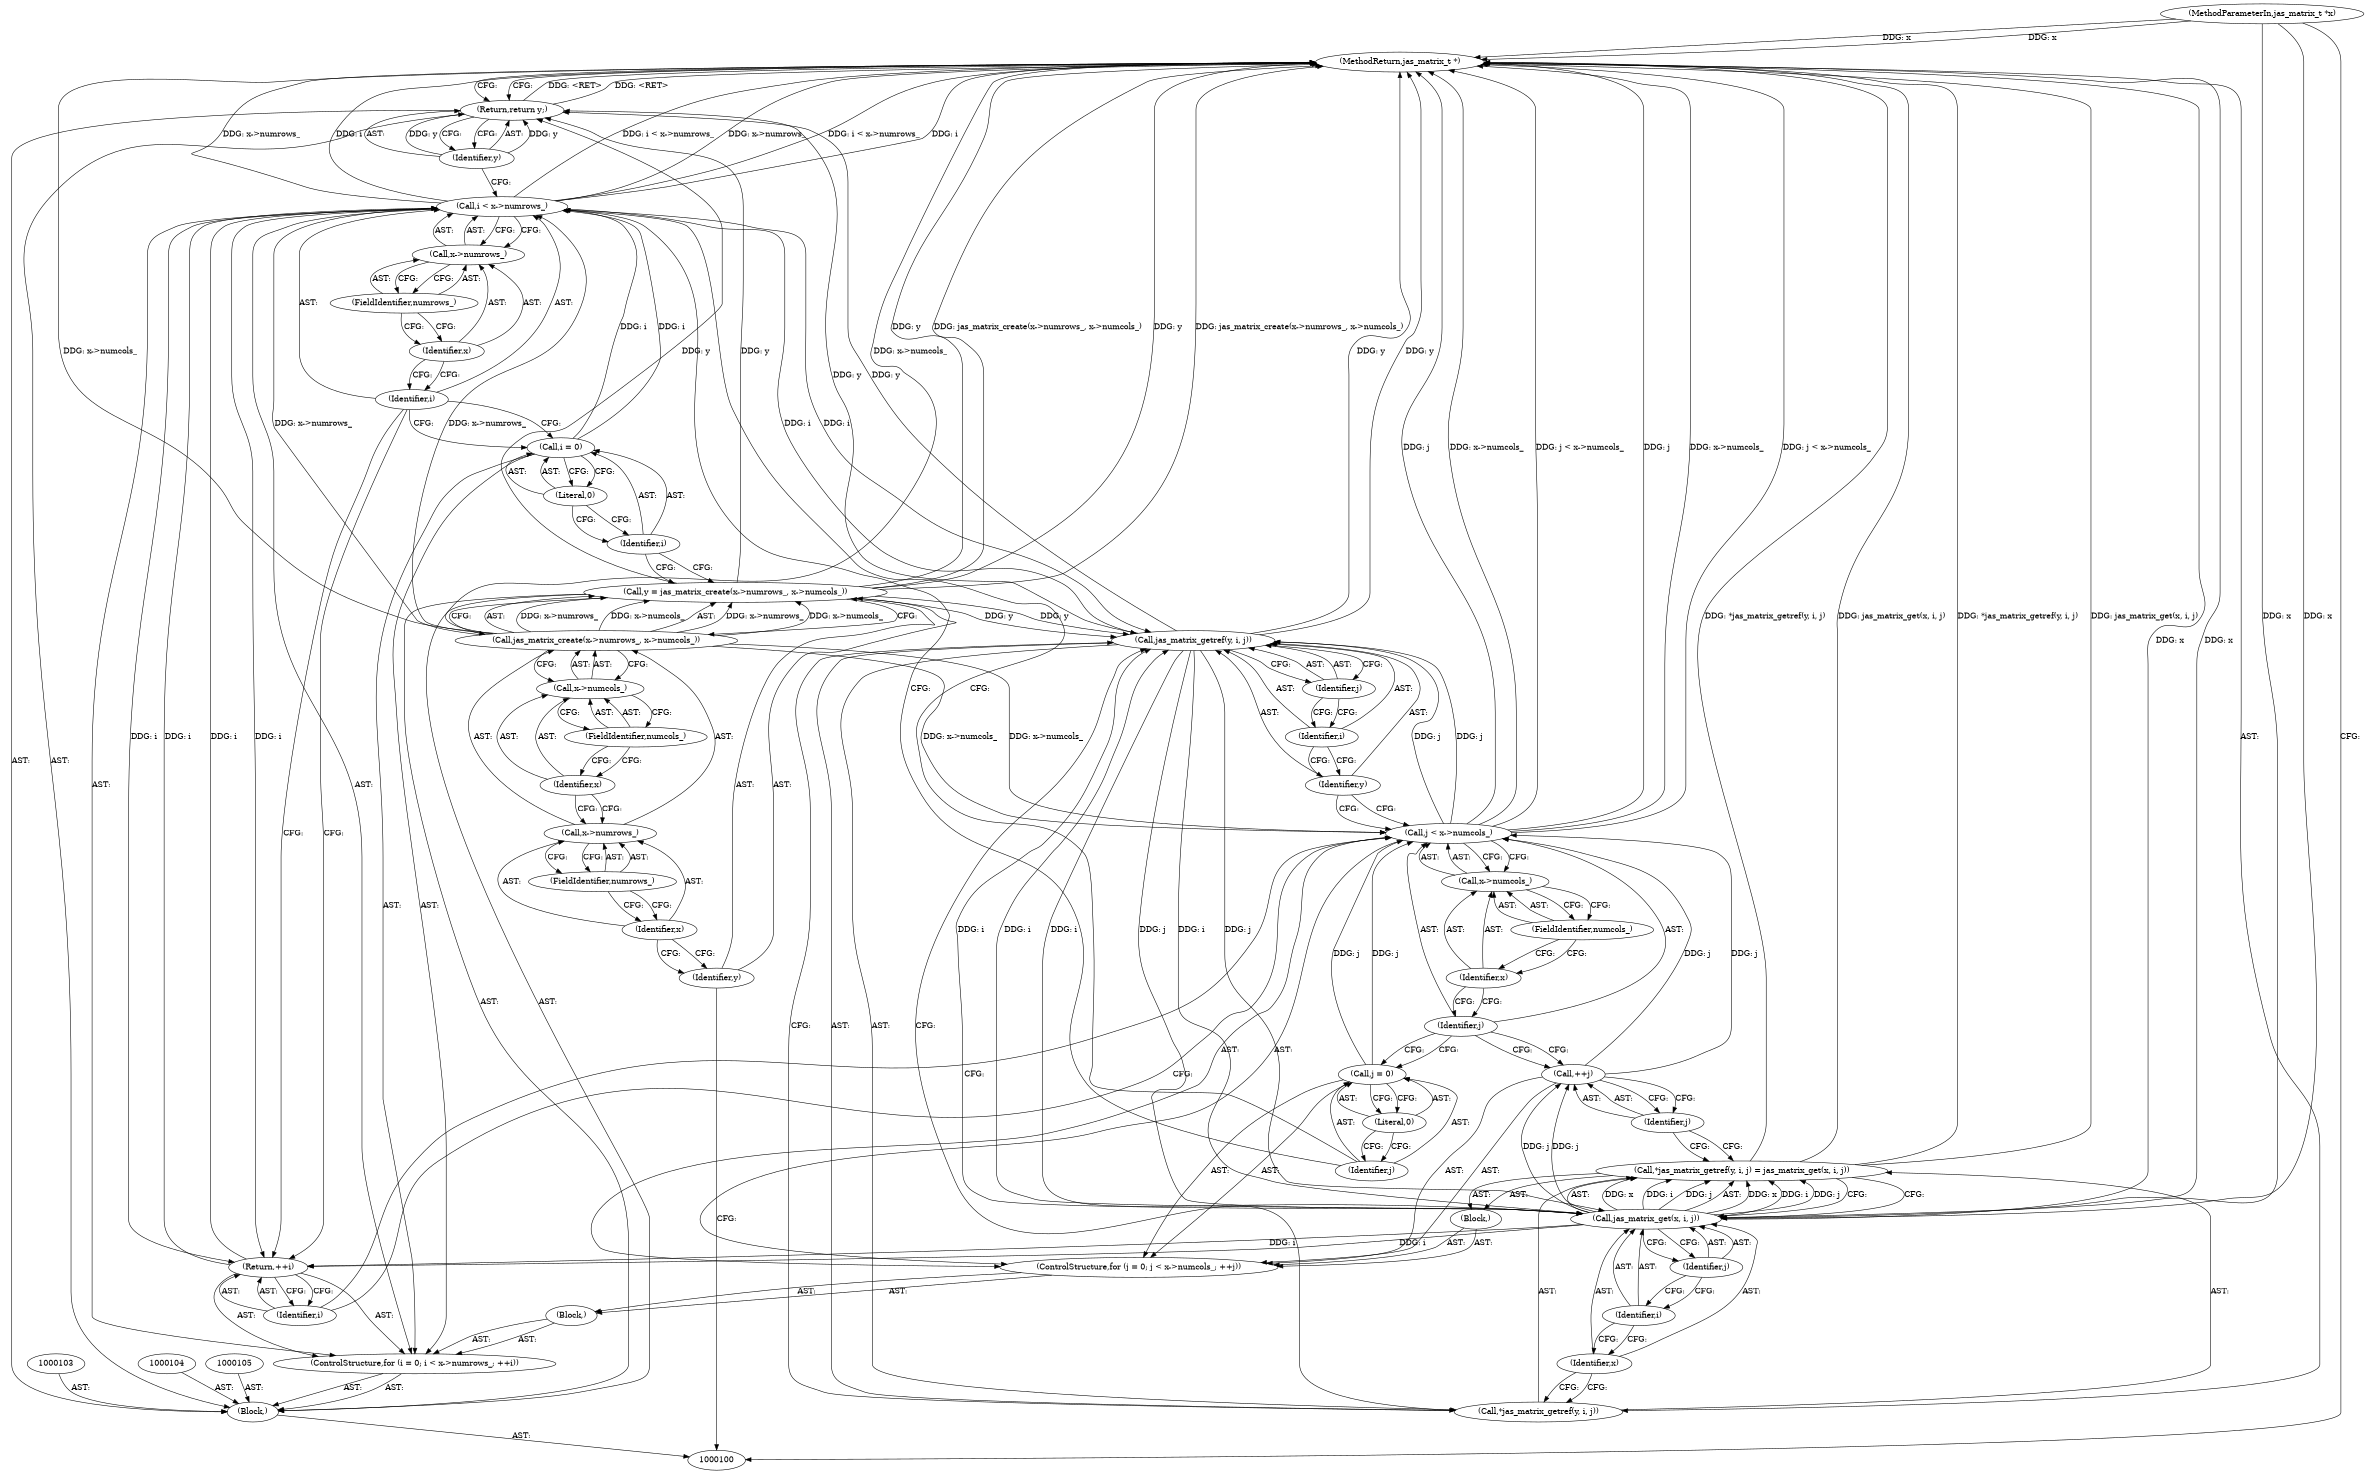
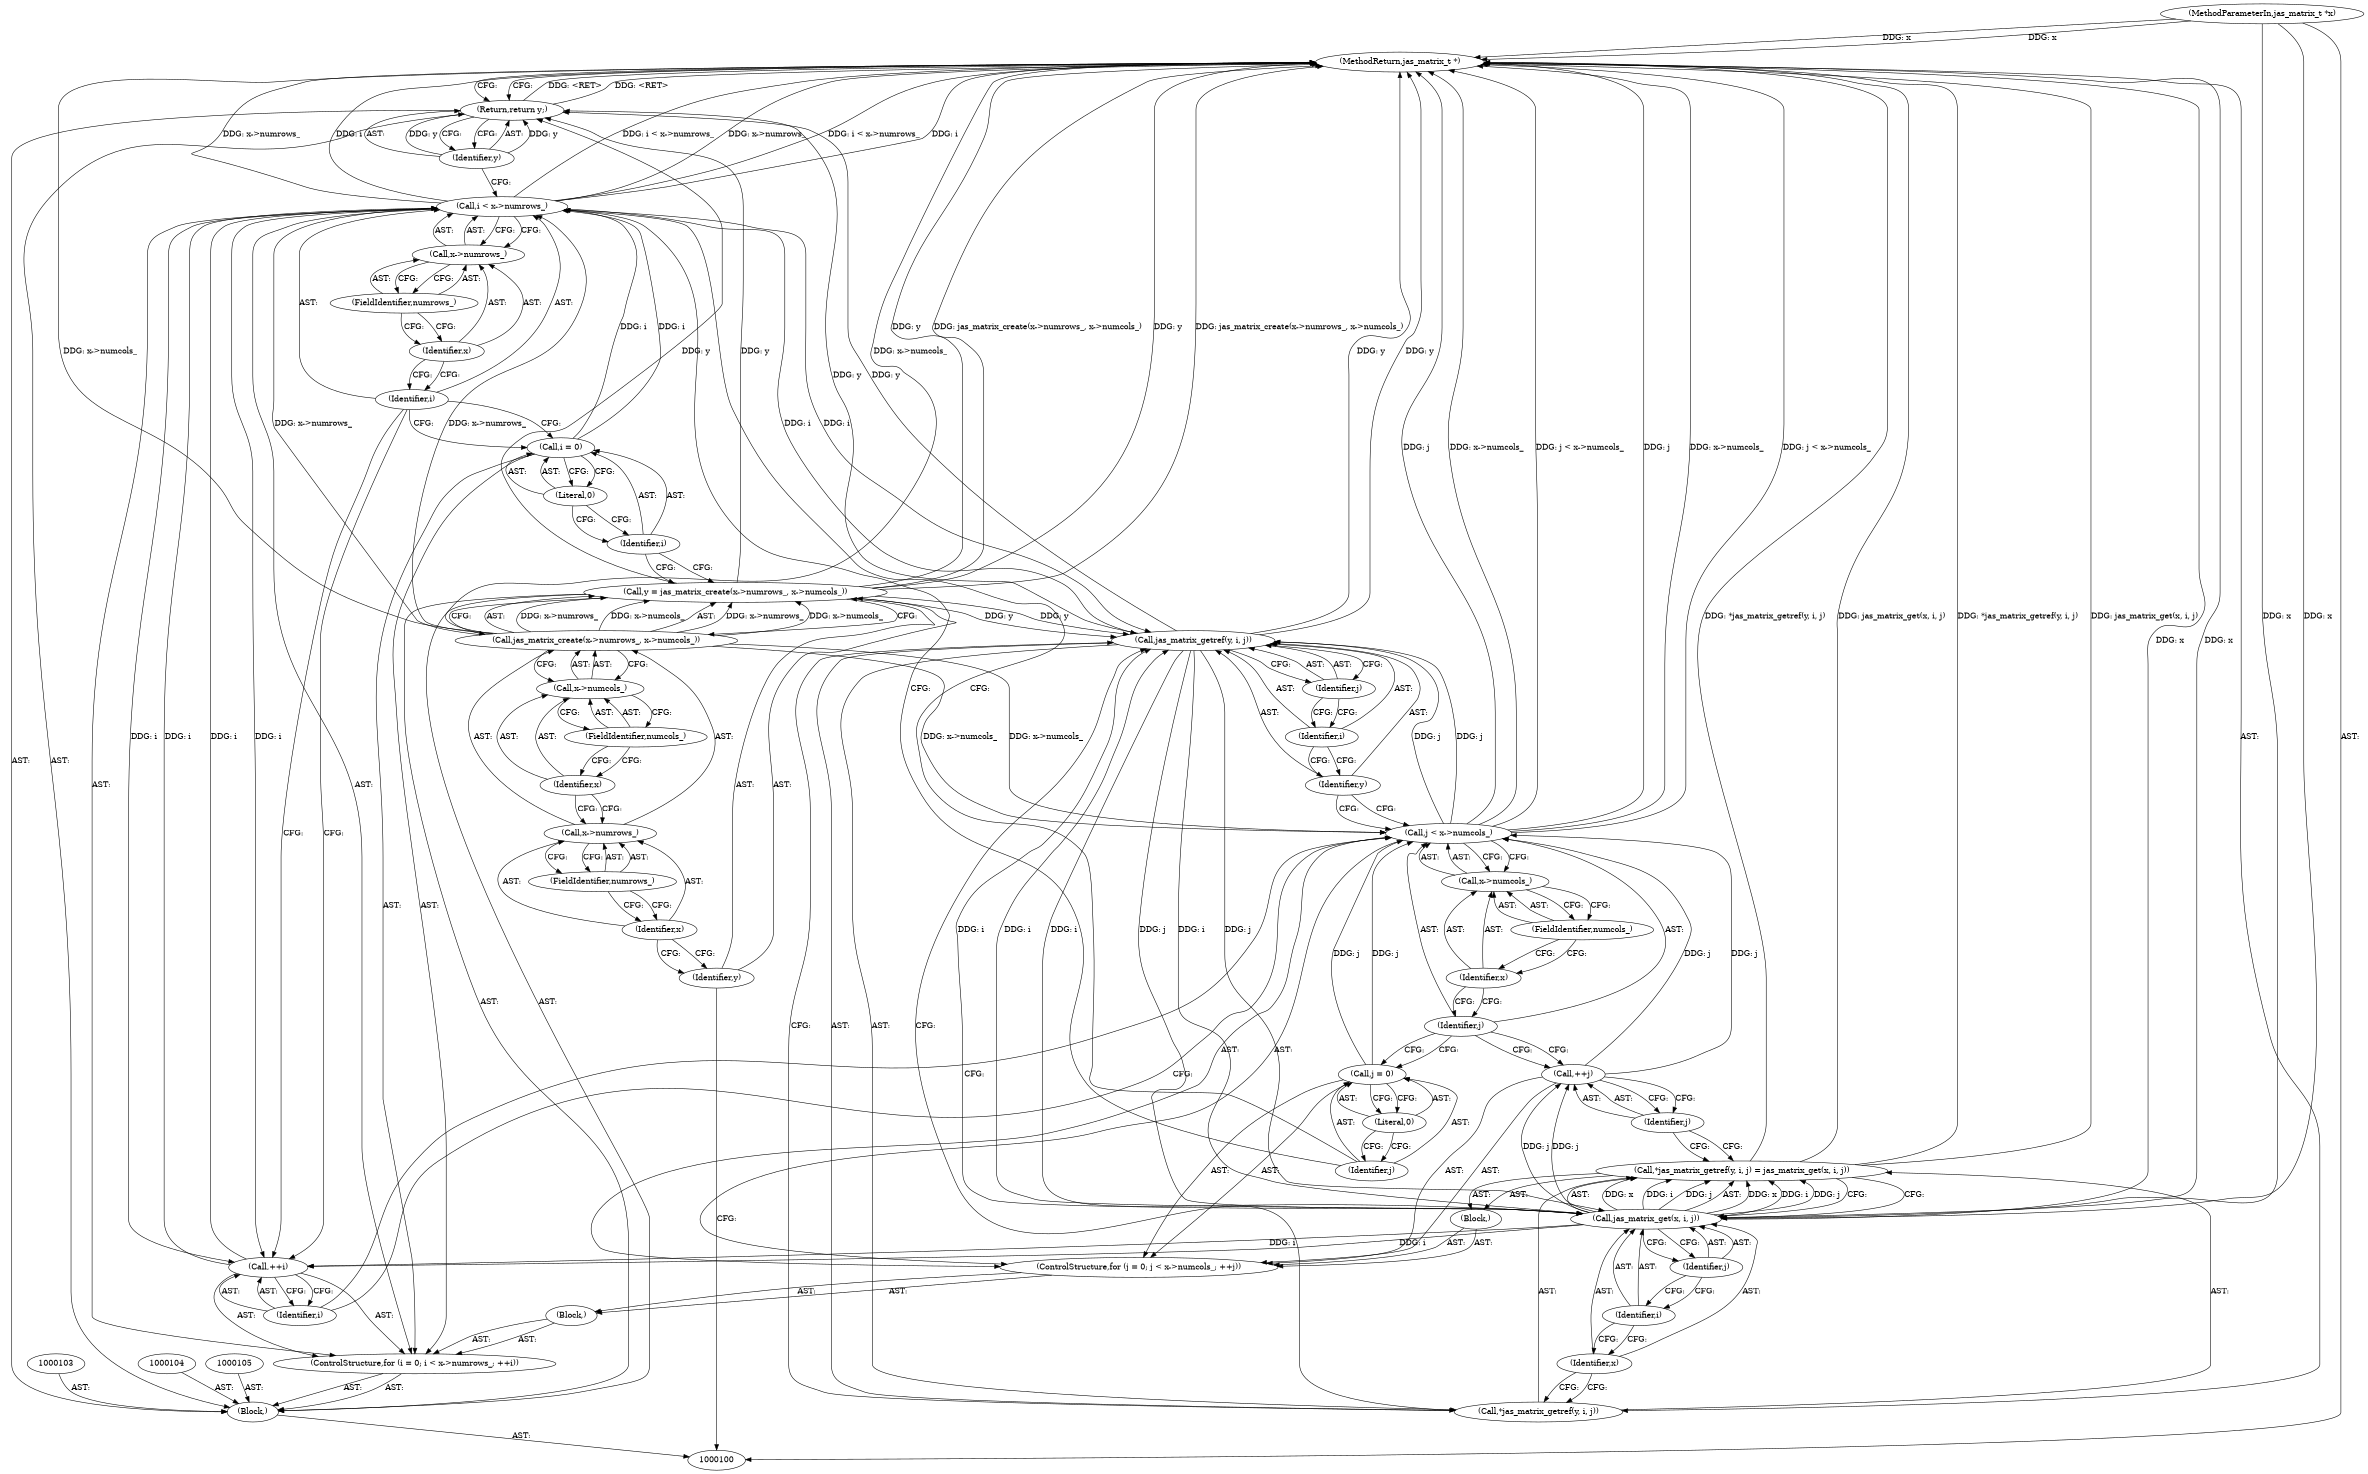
edge "(MethodParameterIn,jas_matrix_t *x)" -> "1000100": label "CFG: " -> "AST: "
node "(Return,++i)": label "(Return,++i)" -> "(Call,++i)"
